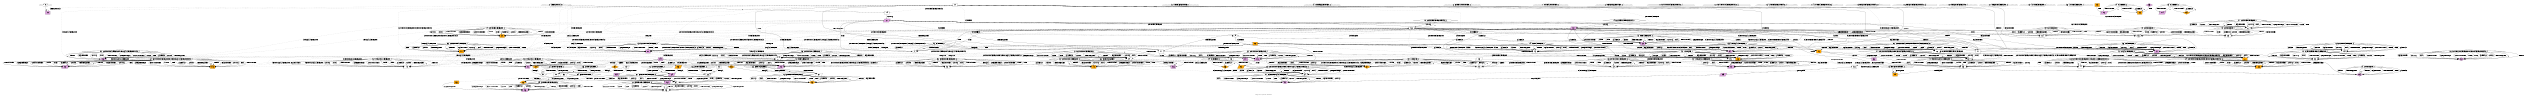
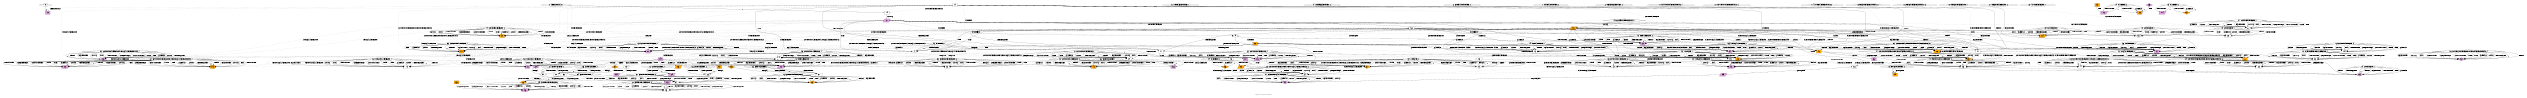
node "r13 (SIMPLE_SELECTOR_LIST, 1)": removed
node "r38 (SIMPLE_SELECTOR, 1)": removed
edge "s0" -> "s18": added, label "PSEUDO_ELEMENT_SELECTOR"
node "r10 (COMPLEX_SELECTOR_LIST, 3)": removed
edge "s87" -> "s3": added, label "«IDENT_TOKEN»"
node "s21": fillcolor plum -> orange
edge "s88" -> "s13": now "r58 (ATTRIBUTE_SELECTOR, 3)" -> "s13"
edge "s88" -> "s24": removed, label "«GREATER_THAN»"
node "s24": fillcolor white -> orange
edge "s9" -> "s28": reversed
node "s18": fillcolor white -> orange
edge "s10" -> "s79": removed, label "COMPOUND_SELECTOR_SUBCLASS_SELECTOR_LIST"
edge "s10" -> "s43": removed, label "PSEUDO_CLASS_SELECTOR"
node "s31": fillcolor white -> orange
node "s50": fillcolor orange -> plum
node "s54": fillcolor white -> orange
node "s33": fillcolor orange -> white
edge "s53" -> "s69": removed, label "«EQUALS»"
edge "s35" -> "s41": now "s35" -> "s26"
edge "s31" -> "s34": now "r33 (COMPOUND_SELECTOR, 3)" -> "s34"
edge "s65" -> "s66": now "s61" -> "s66"
